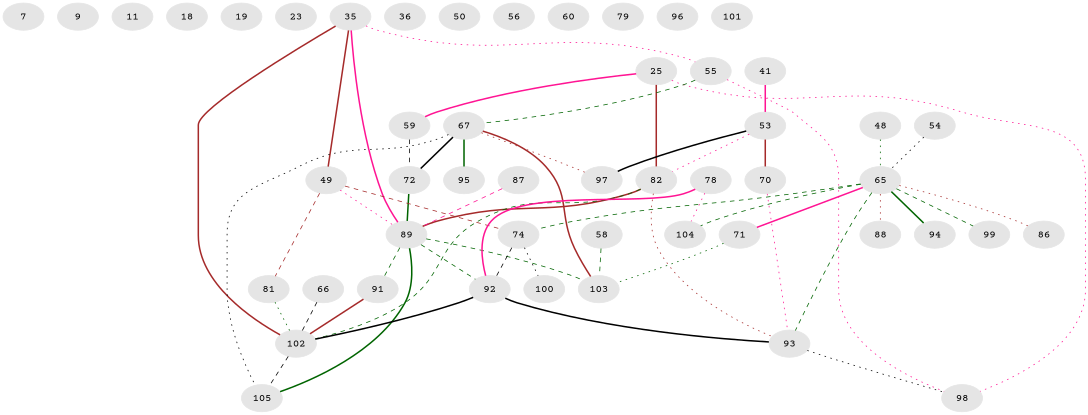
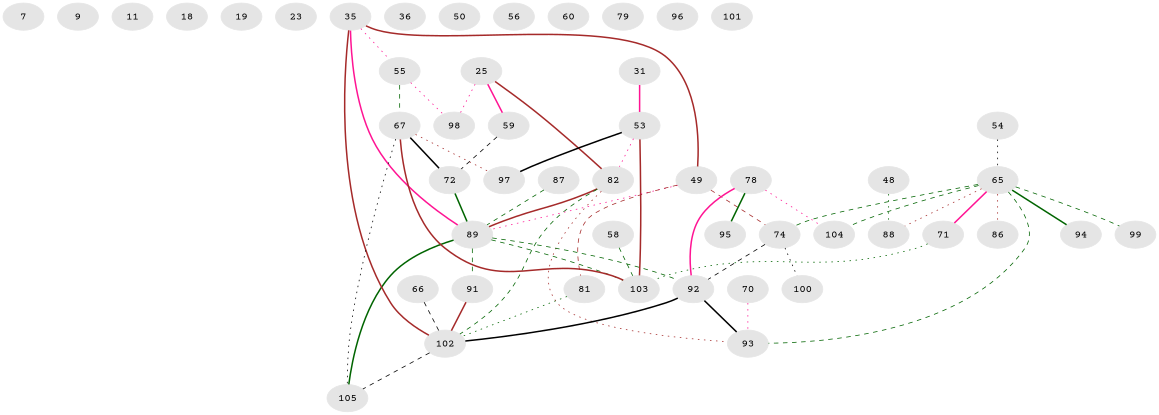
node "41": label "41" -> "31"
edge "67" -- "95": now "78" -- "95"
edge "53" -- "70": now "53" -- "103"
edge "48" -- "65": now "48" -- "88"
edge "87" -- "89": color deeppink -> darkgreen
edge "93" -- "98": removed
